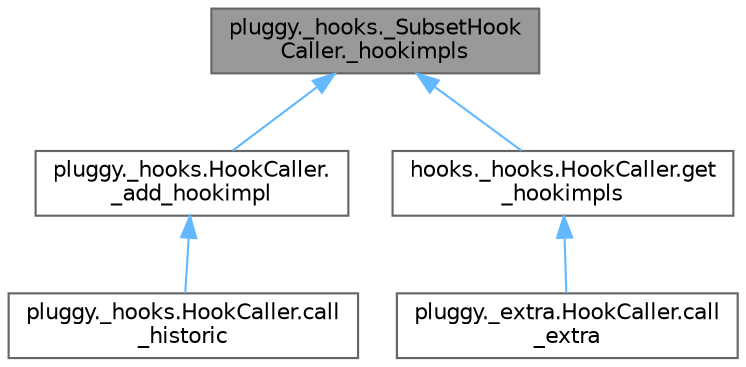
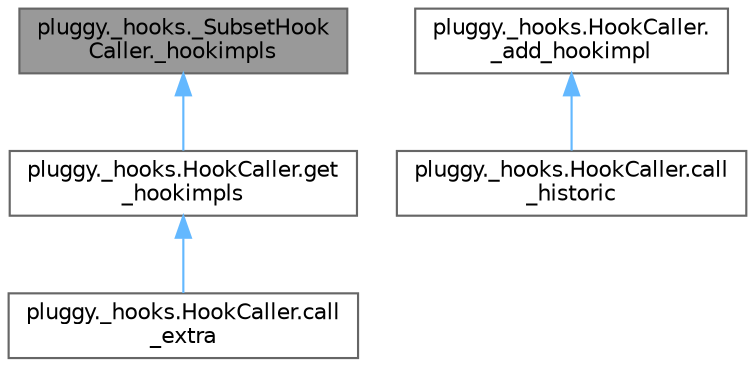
edge "pluggy._hooks.HookCaller. _add_hookimpl" -> "pluggy._hooks._SubsetHook Caller._hookimpls": removed
node "hooks._hooks.HookCaller.get _hookimpls": label "hooks._hooks.HookCaller.get _hookimpls" -> "pluggy._hooks.HookCaller.get _hookimpls"
node "pluggy._extra.HookCaller.call _extra": label "pluggy._extra.HookCaller.call _extra" -> "pluggy._hooks.HookCaller.call _extra"
